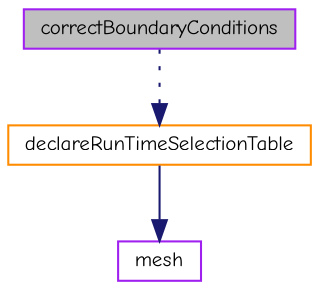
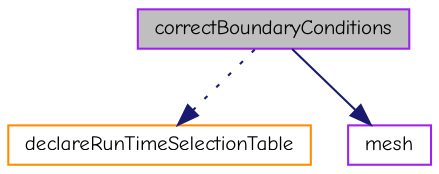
edge "declareRunTimeSelectionTable" -> "mesh": now "correctBoundaryConditions" -> "mesh"
